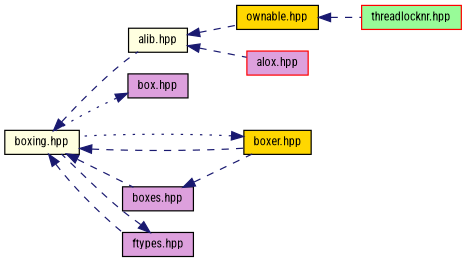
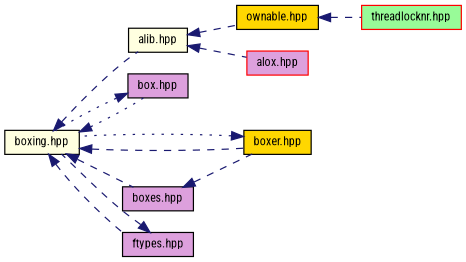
edge "box.hpp" -> "boxing.hpp": added
